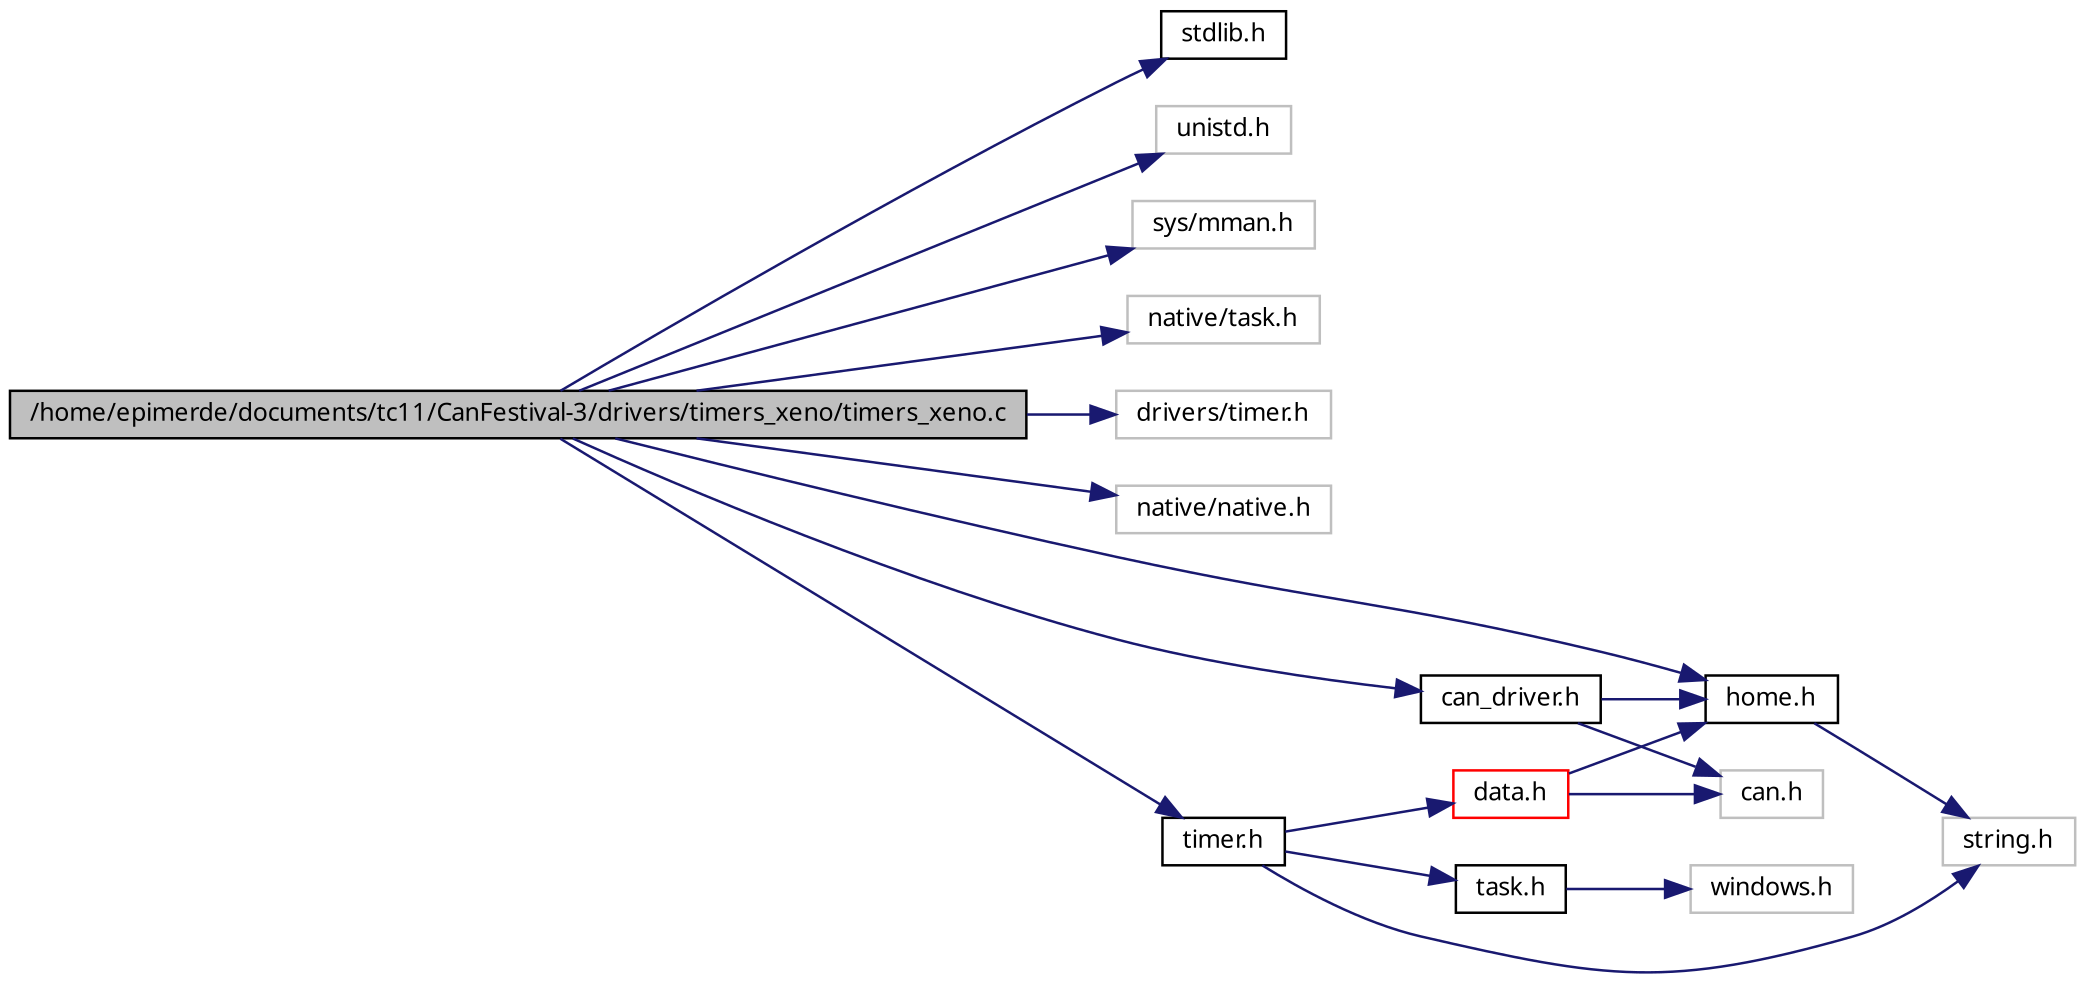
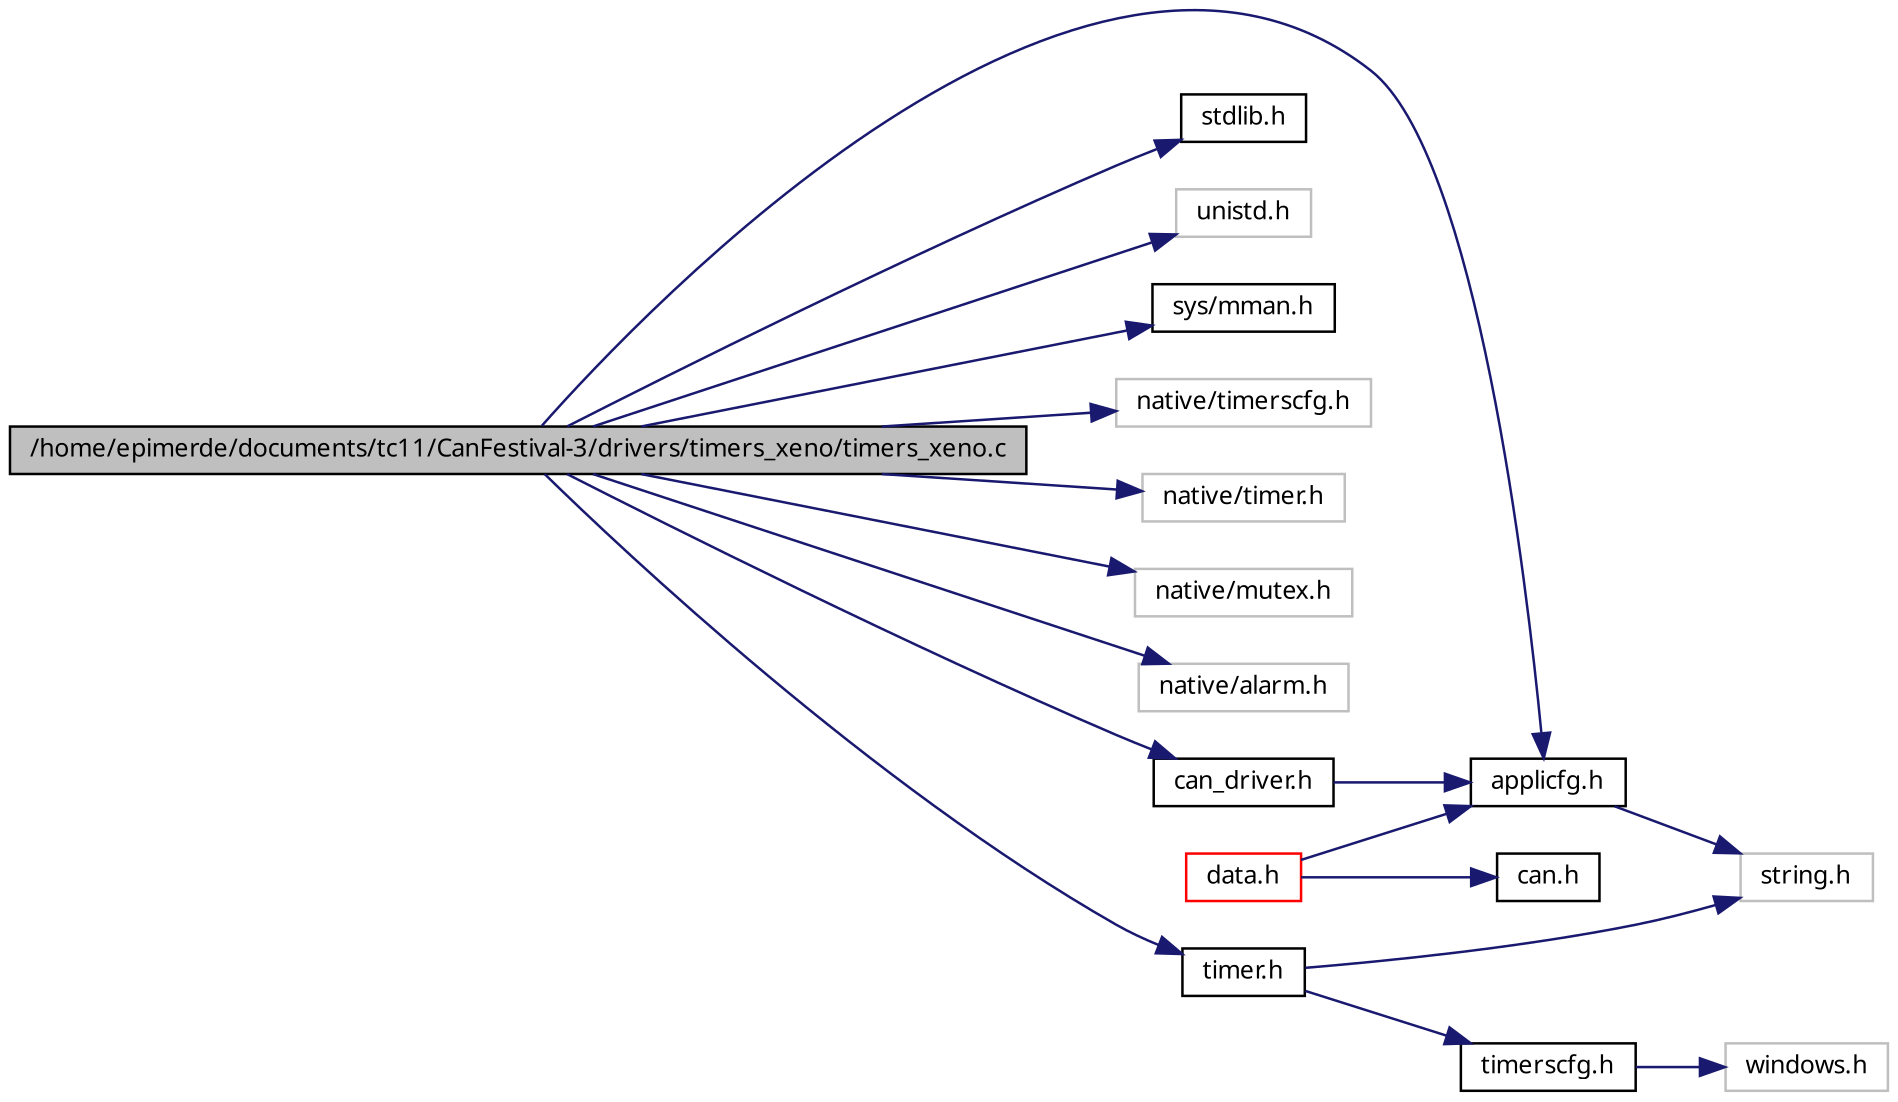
node "sys/mman.h": color grey75 -> black
node "native/task.h": label "native/task.h" -> "native/timerscfg.h"
node "drivers/timer.h": label "drivers/timer.h" -> "native/timer.h"
node "native/native.h": label "native/native.h" -> "native/mutex.h"
node "native/alarm.h": added
node "home.h": label "home.h" -> "applicfg.h"
edge "can_driver.h" -> "can.h": removed
node "can.h": color grey75 -> black
edge "timer.h" -> "data.h": removed
node "task.h": label "task.h" -> "timerscfg.h"
